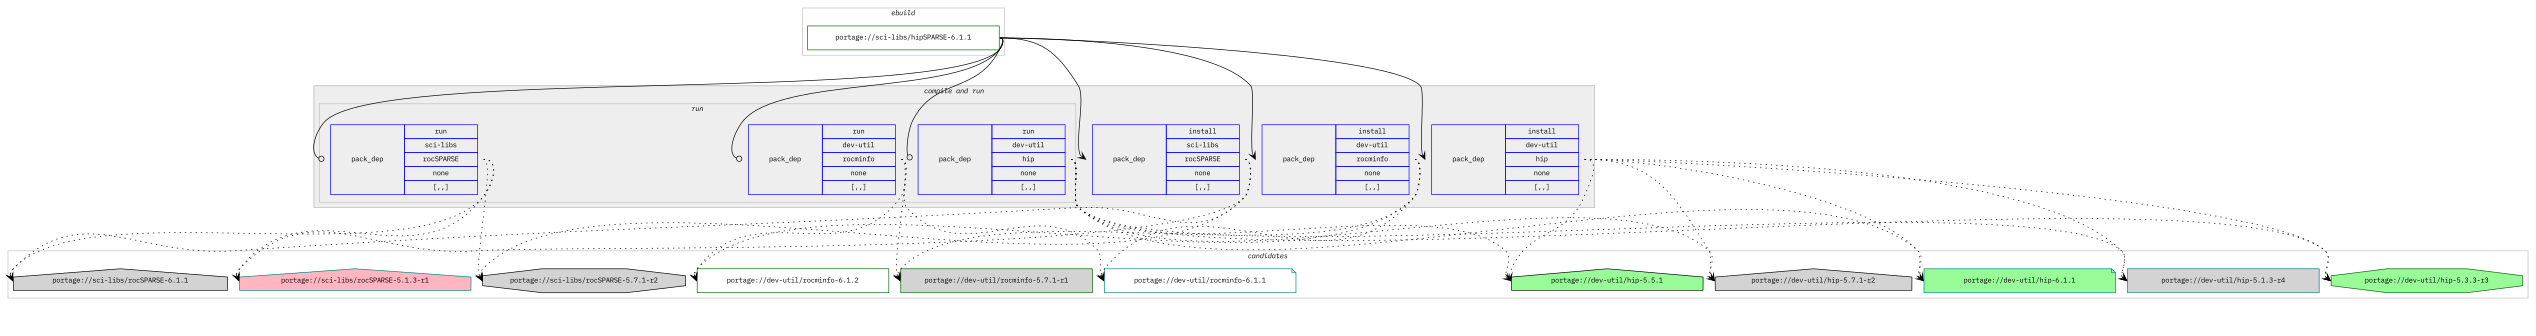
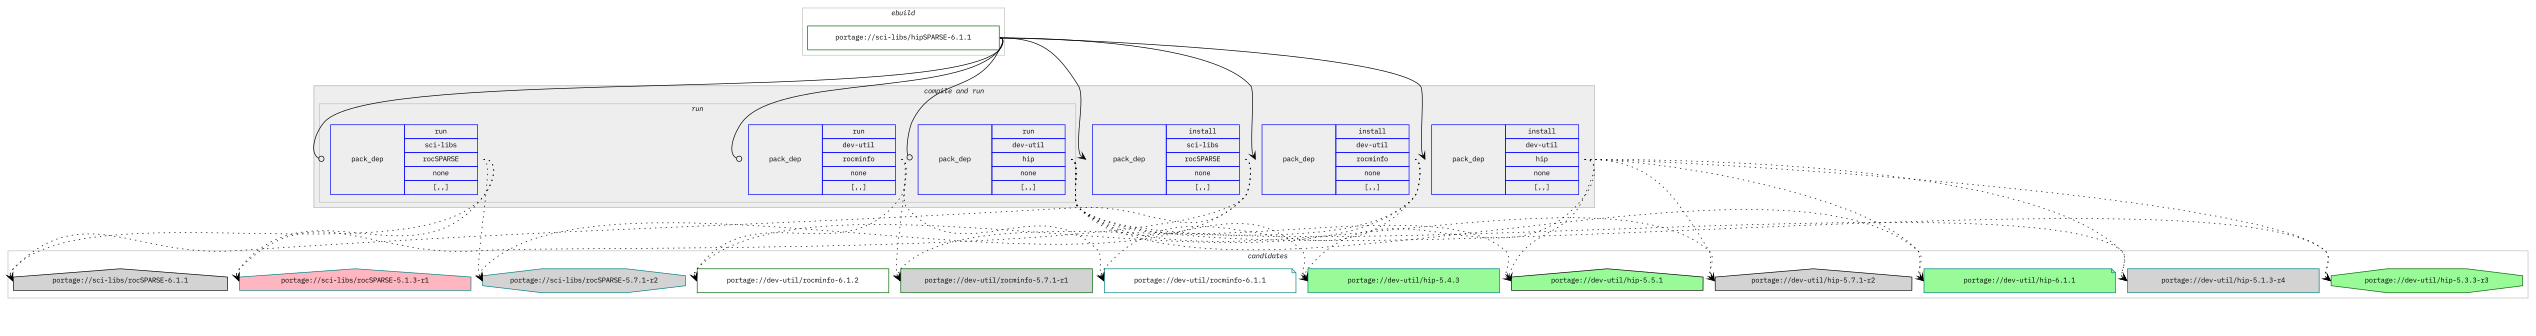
node "portage://sci-libs/rocSPARSE-5.7.1-r2": color black -> teal
node "portage://dev-util/hip-5.4.3": added
